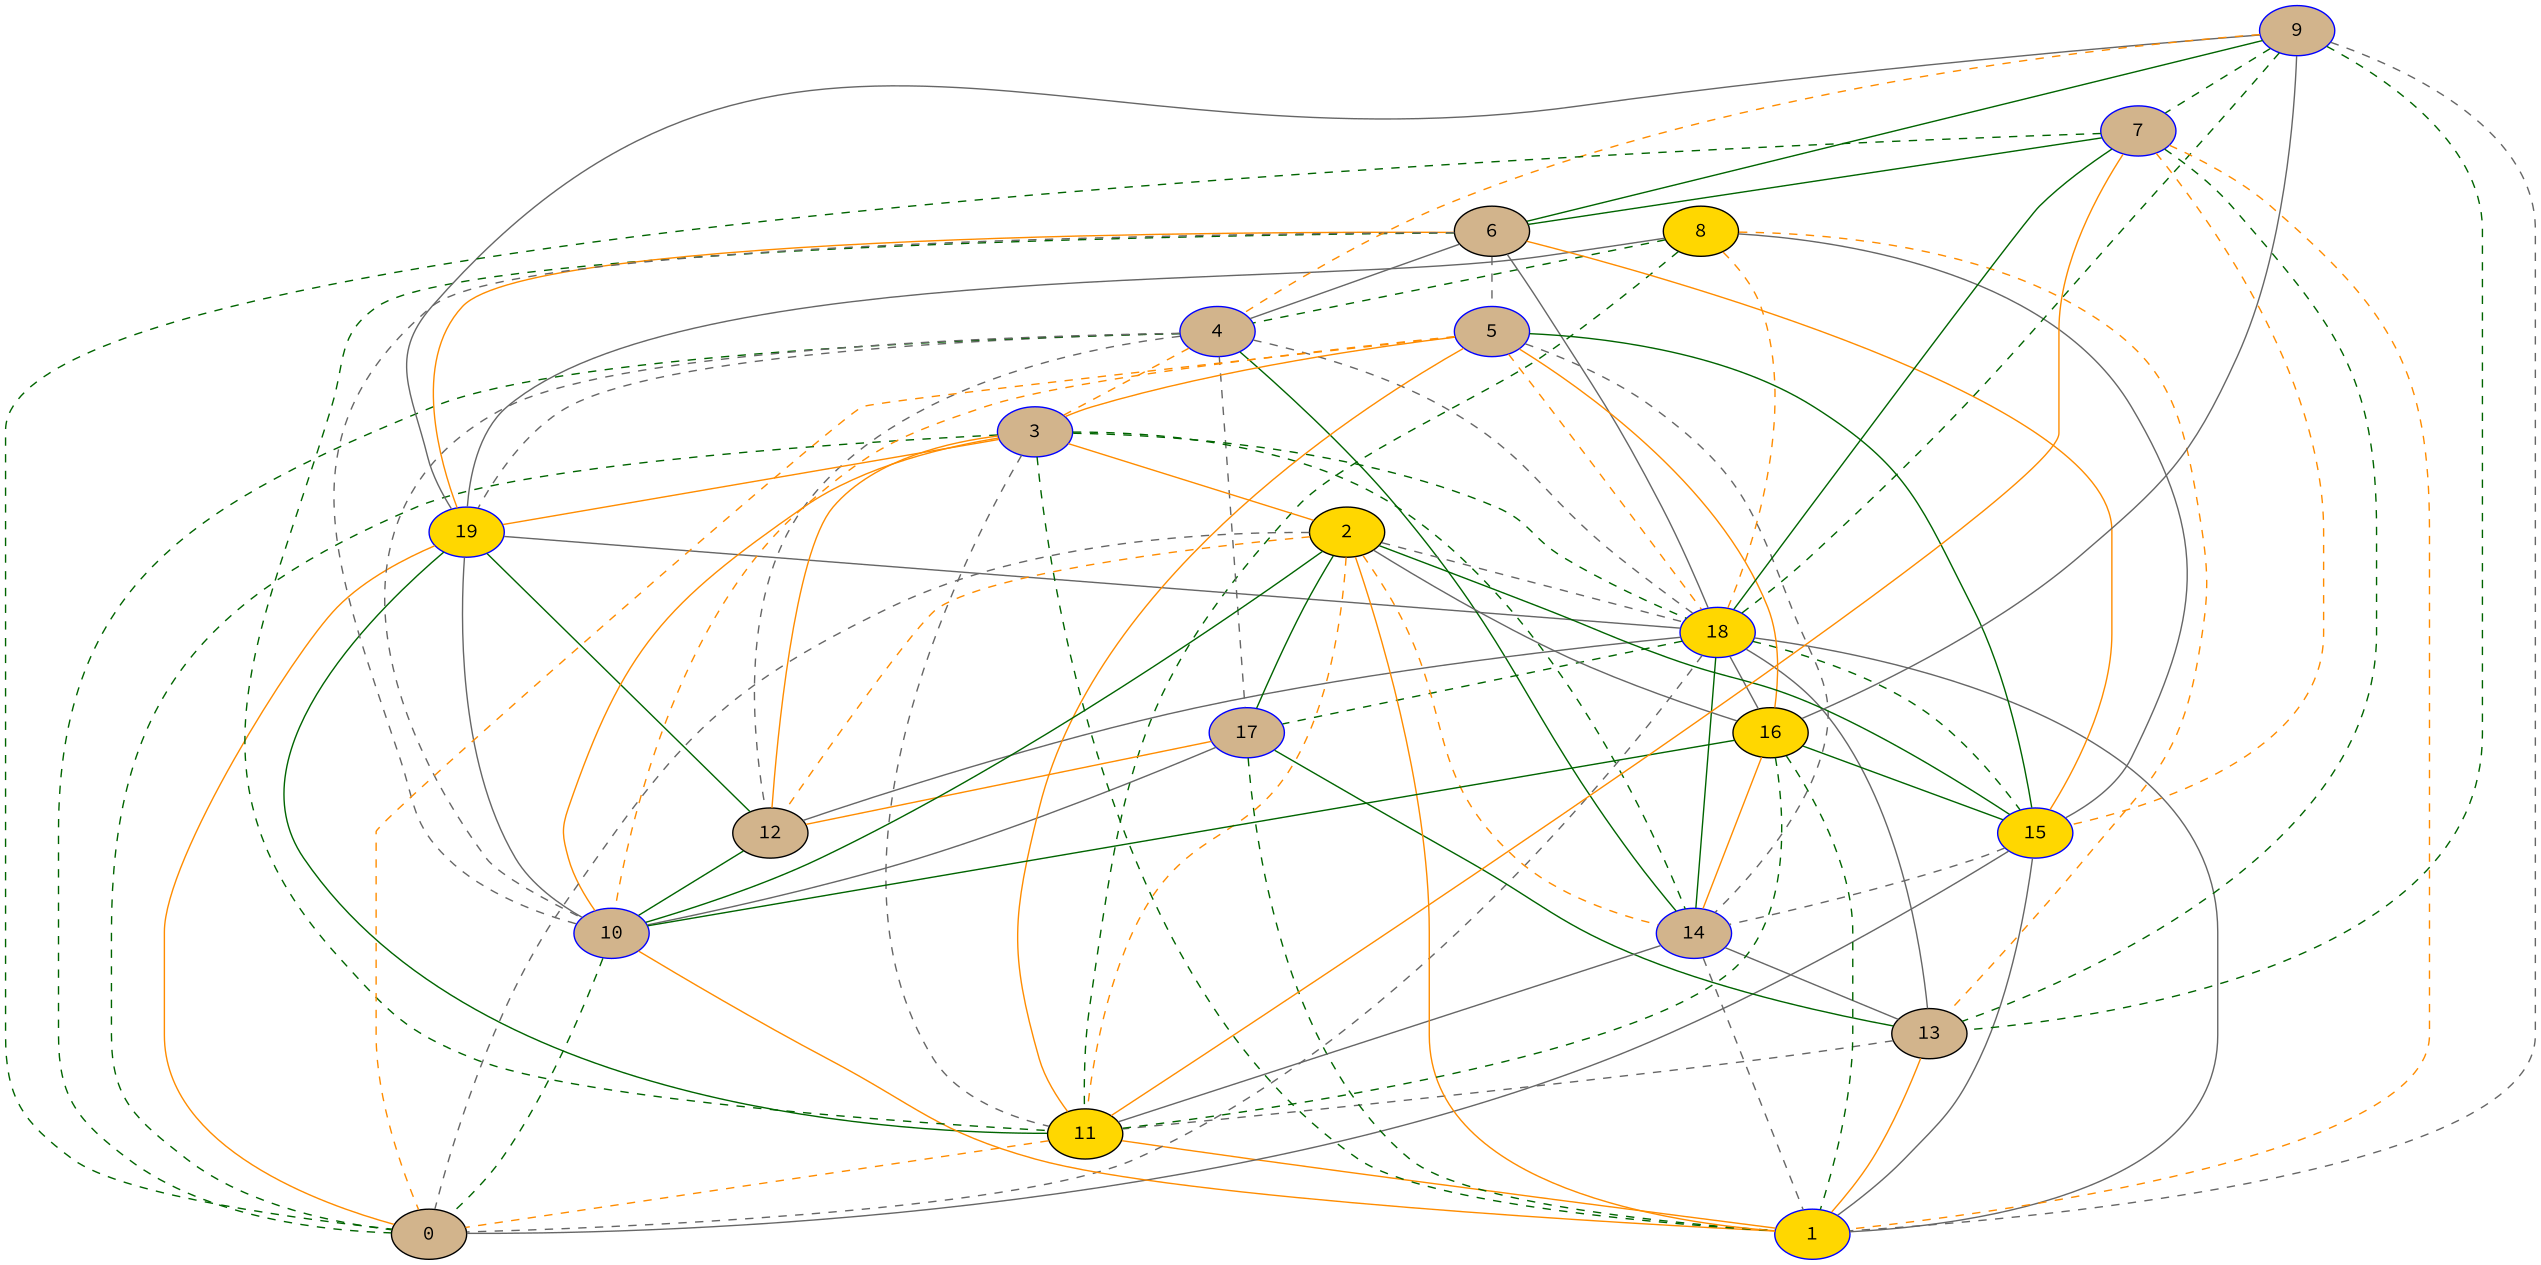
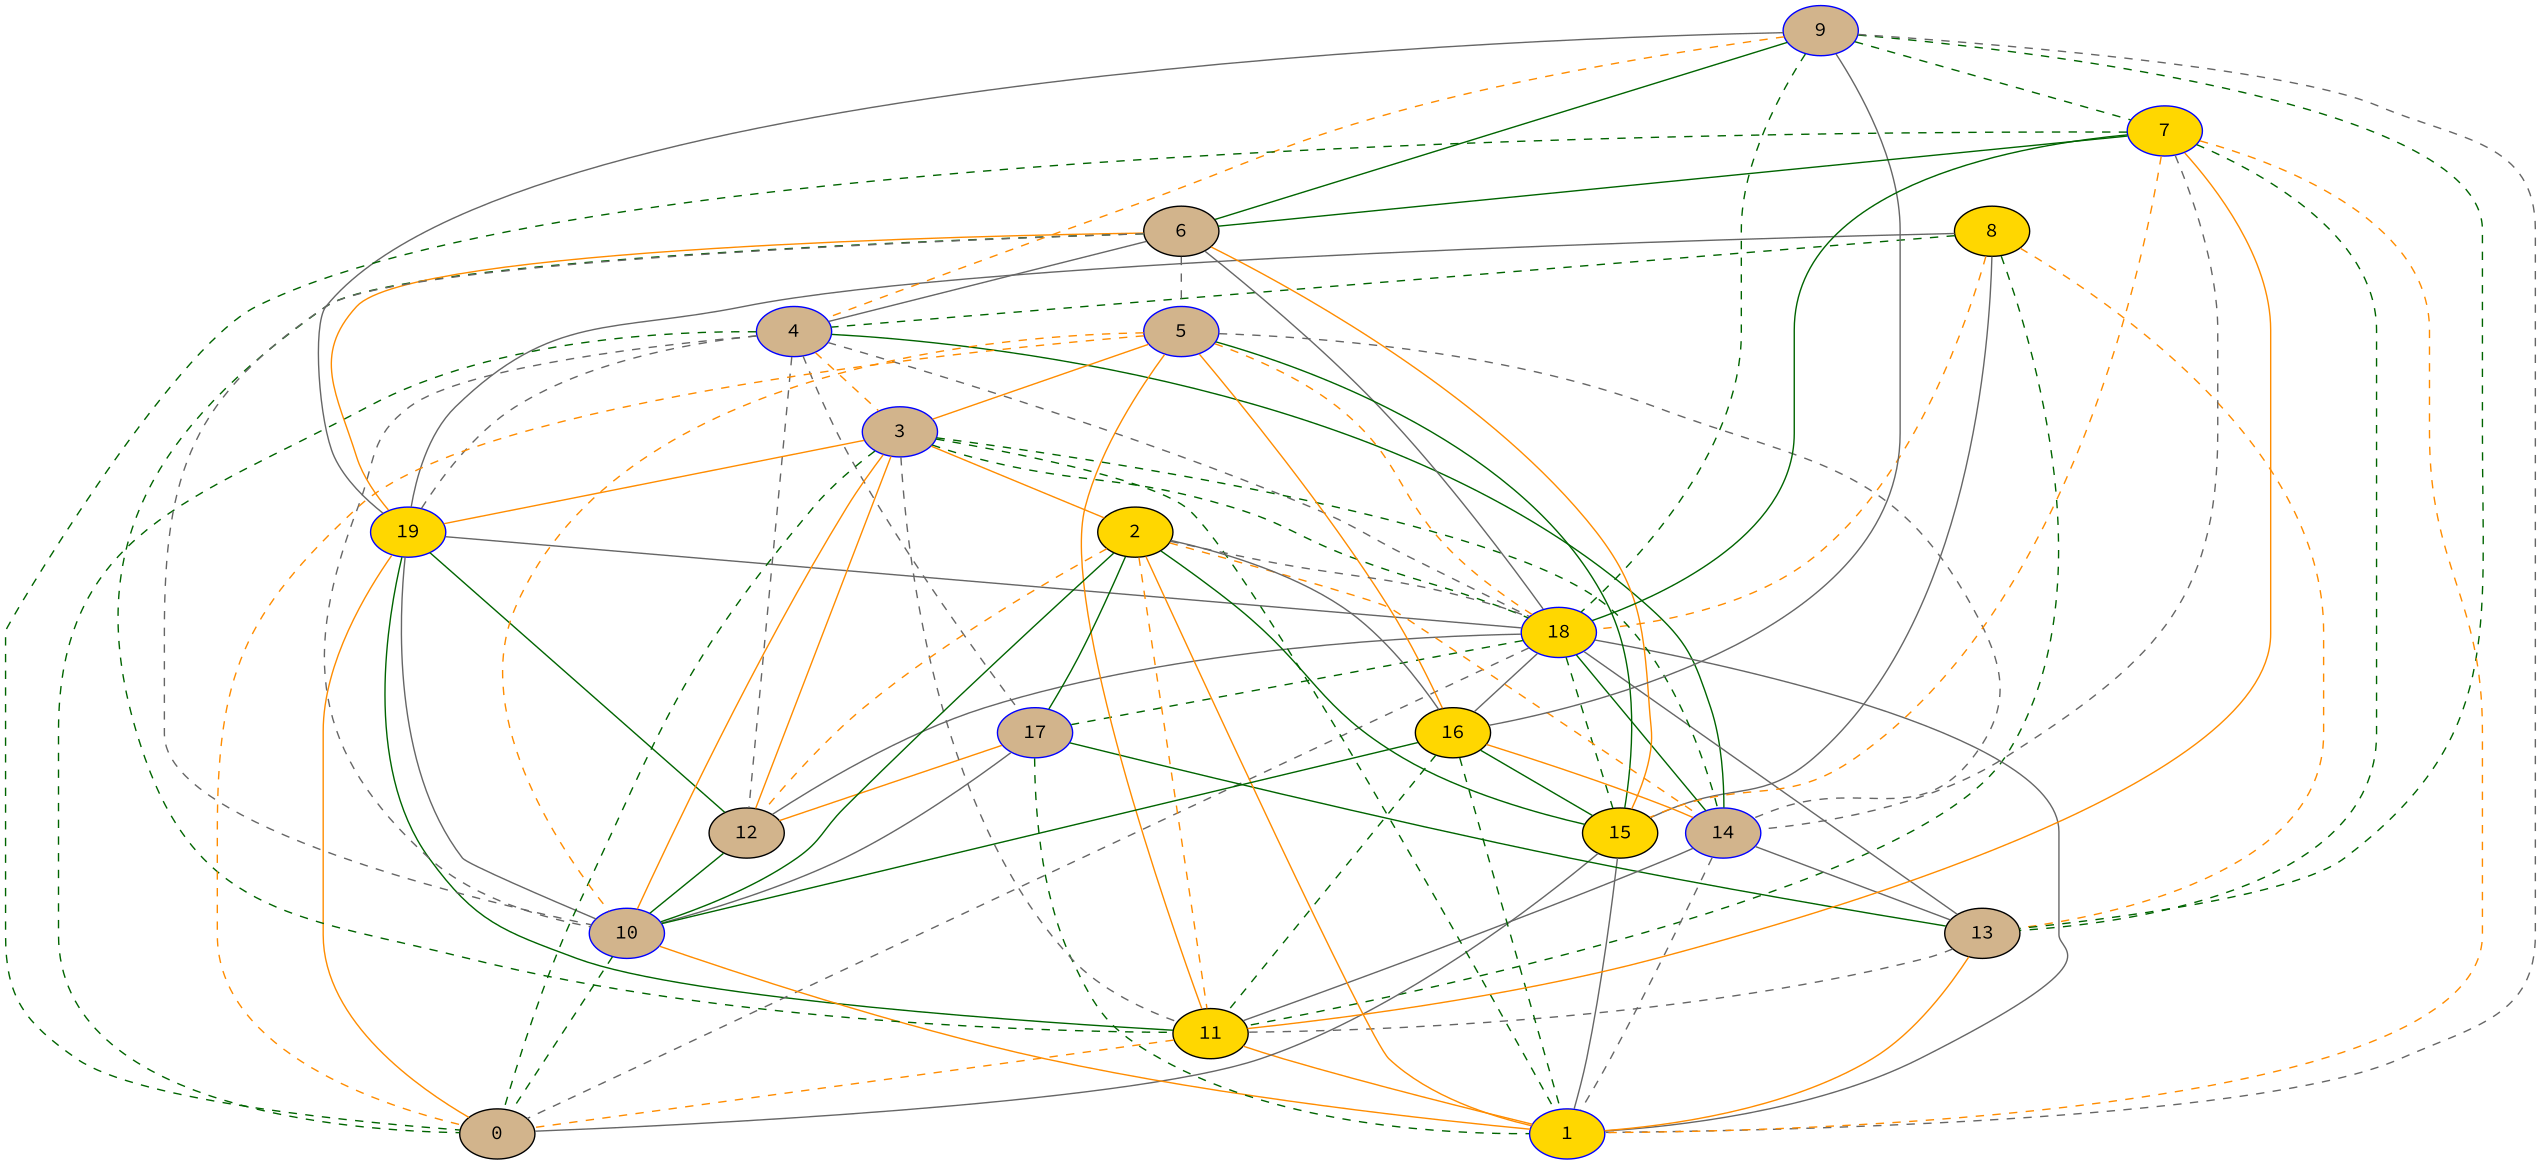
node "7": fillcolor tan -> gold
edge "2" -- "0": removed
node "15": color blue -> black
edge "15" -- "14": now "7" -- "14"
